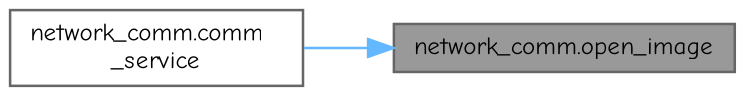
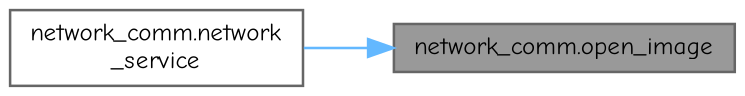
node "network_comm.comm _service": label "network_comm.comm _service" -> "network_comm.network _service"
